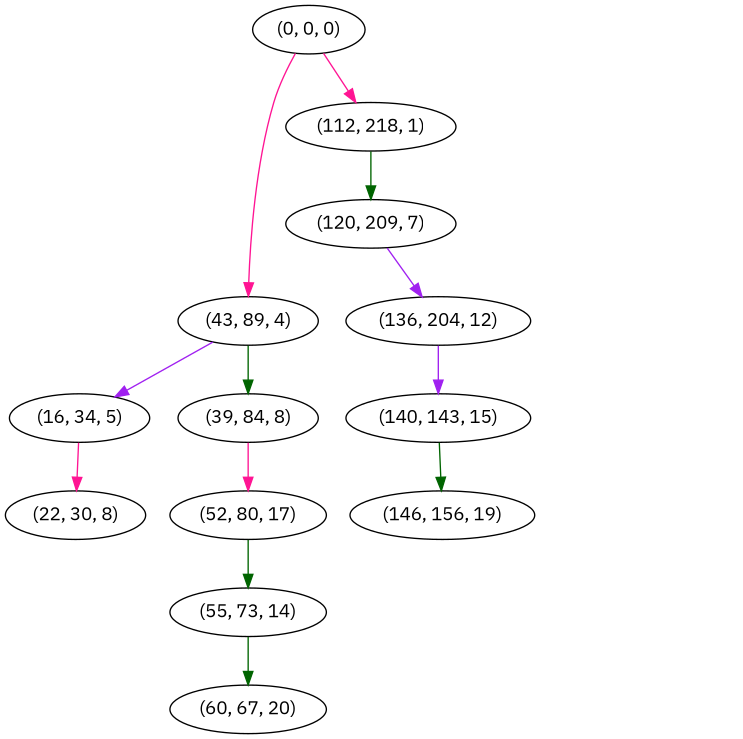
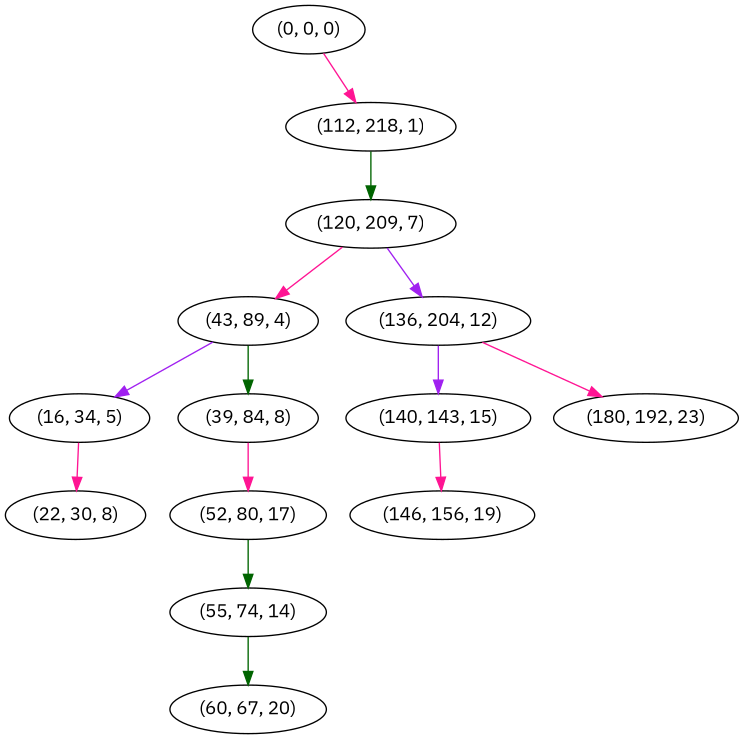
edge "(0, 0, 0)" -> "(43, 89, 4)": now "(120, 209, 7)" -> "(43, 89, 4)"
node "(180, 192, 23)": added
edge "(140, 143, 15)" -> "(146, 156, 19)": color darkgreen -> deeppink
node "(55, 73, 14)": label "(55, 73, 14)" -> "(55, 74, 14)"
